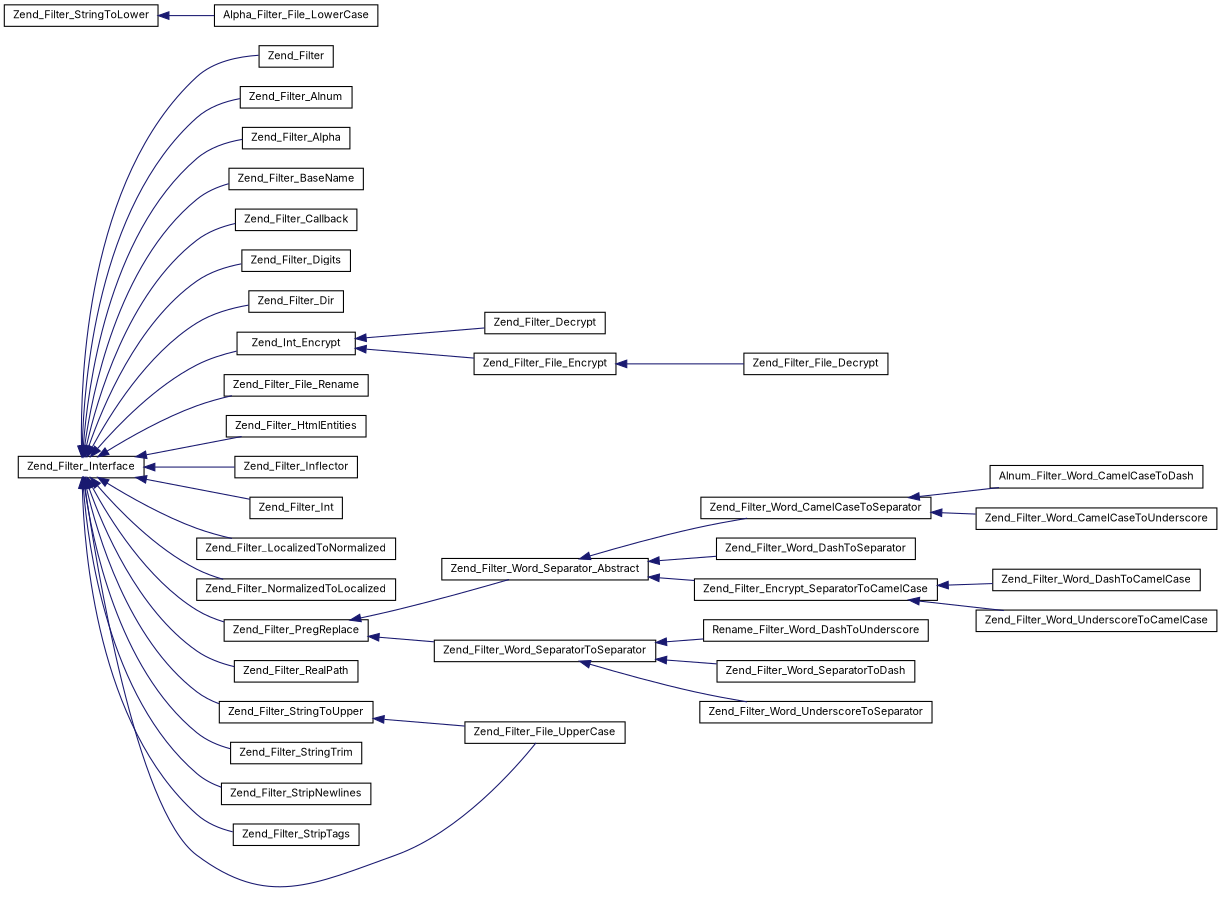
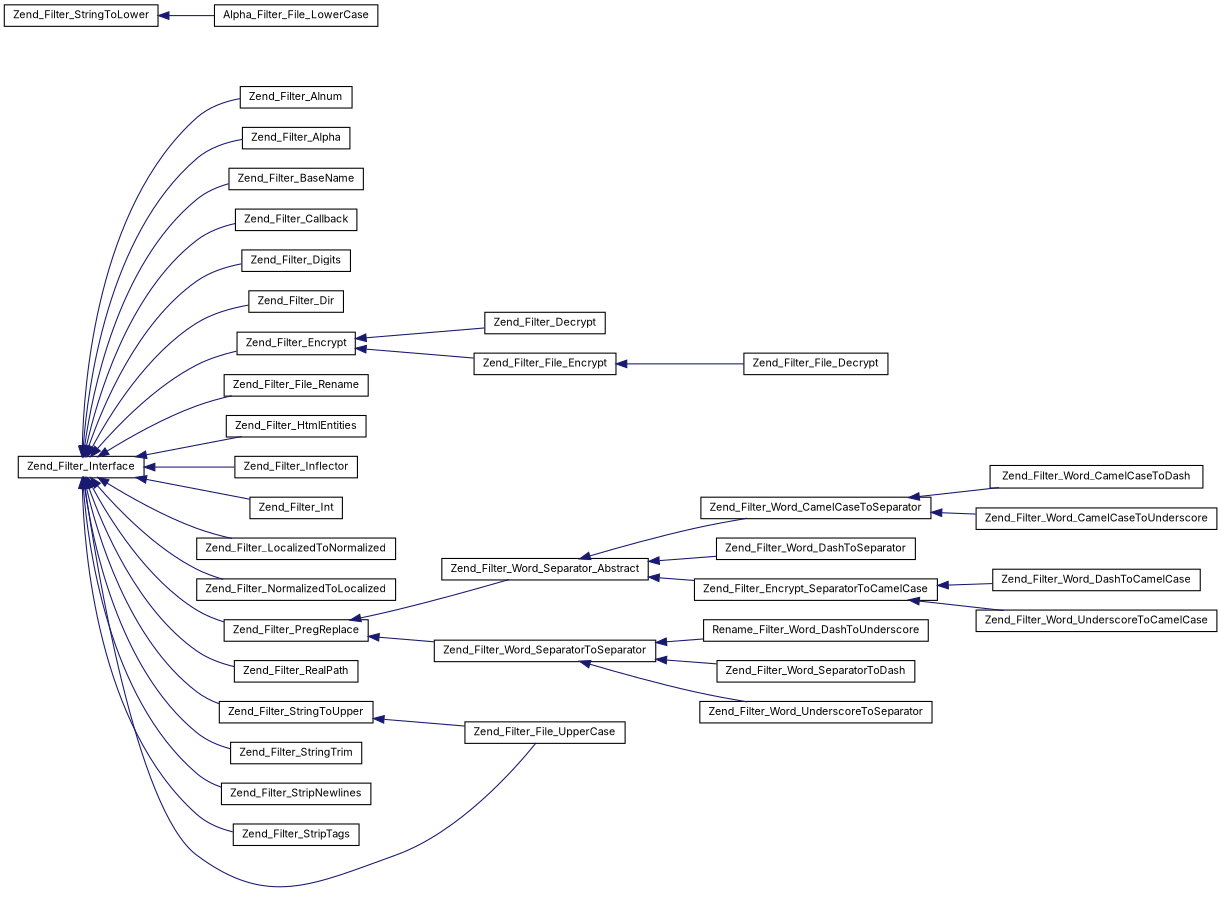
node "Zend_Filter": removed
node "Zend_Int_Encrypt": label "Zend_Int_Encrypt" -> "Zend_Filter_Encrypt"
node "Alnum_Filter_Word_CamelCaseToDash": label "Alnum_Filter_Word_CamelCaseToDash" -> "Zend_Filter_Word_CamelCaseToDash"
